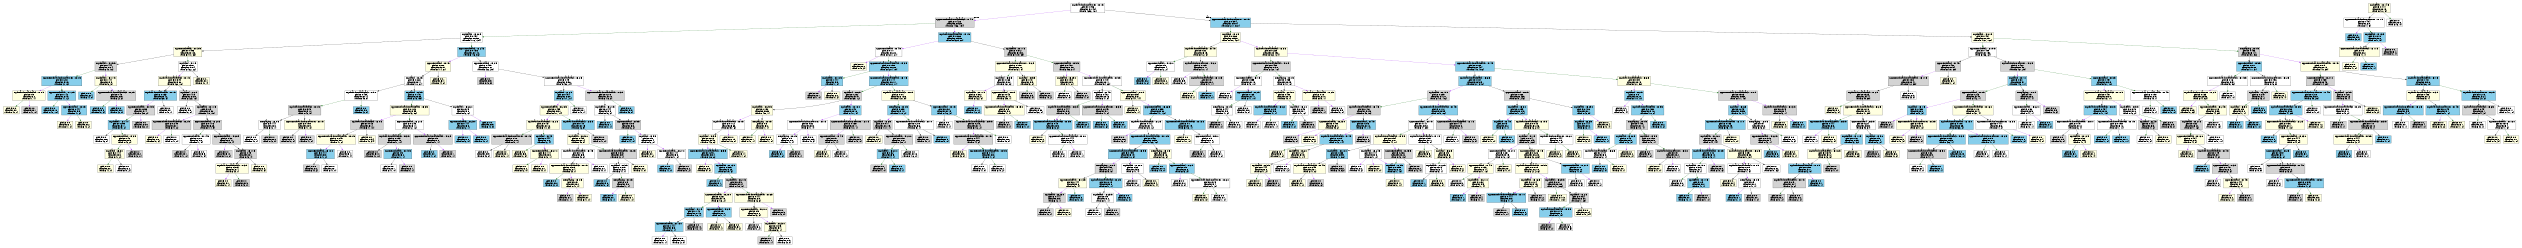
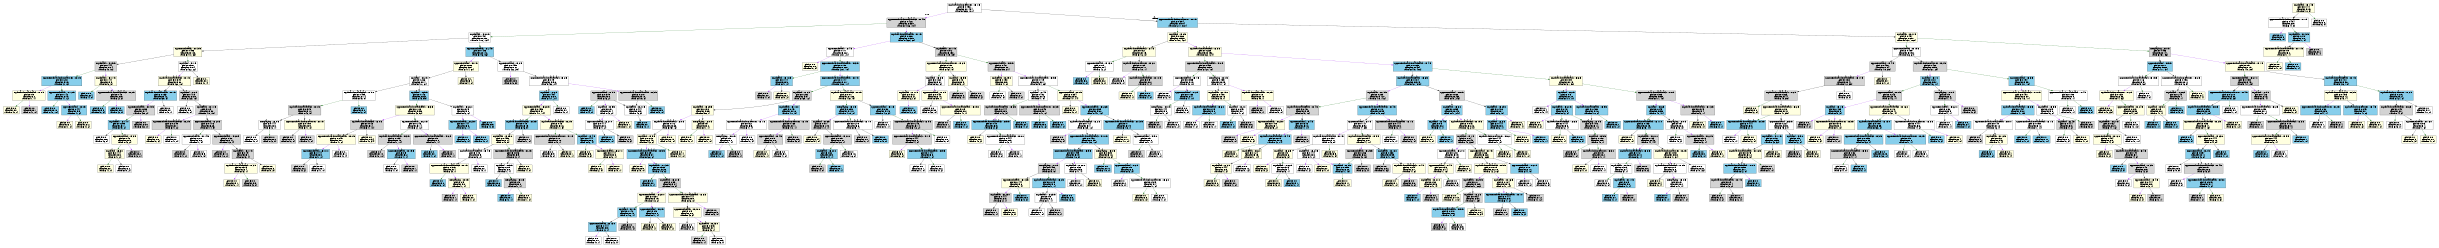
edge "my_health <= 21.5 gini = 0.444 samples = 9 value = [6, 3]" -> "opponent_hand <= 5.5 gini = 0.375 samples = 8 value = [6, 2]": reversed
edge "me_playing <= 0.5 gini = 0.408 samples = 14 value = [10, 4]" -> "my_health <= 20.5 gini = 0.48 samples = 5 value = [2, 3]": reversed
